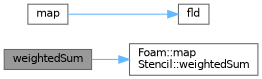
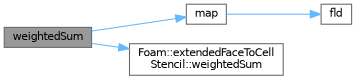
edge "weightedSum" -> "map": added
node "Foam::map Stencil::weightedSum": label "Foam::map Stencil::weightedSum" -> "Foam::extendedFaceToCell Stencil::weightedSum"
